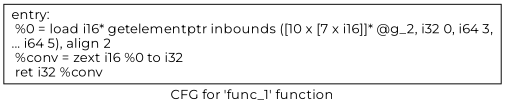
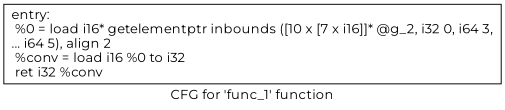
node "entry:": text "%conv = zext i16 %0 to i32" -> "%conv = load i16 %0 to i32"
